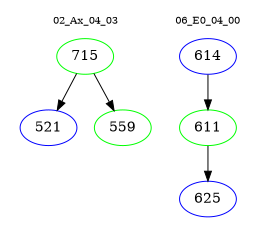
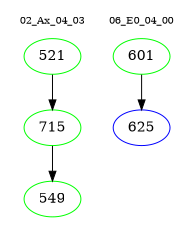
node "614": removed
edge "715" -> "521": reversed
node "521": color blue -> green
node "559": label "559" -> "549"
node "611": label "611" -> "601"
